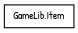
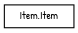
node "GameLib.Item": label "GameLib.Item" -> "Item.Item"
